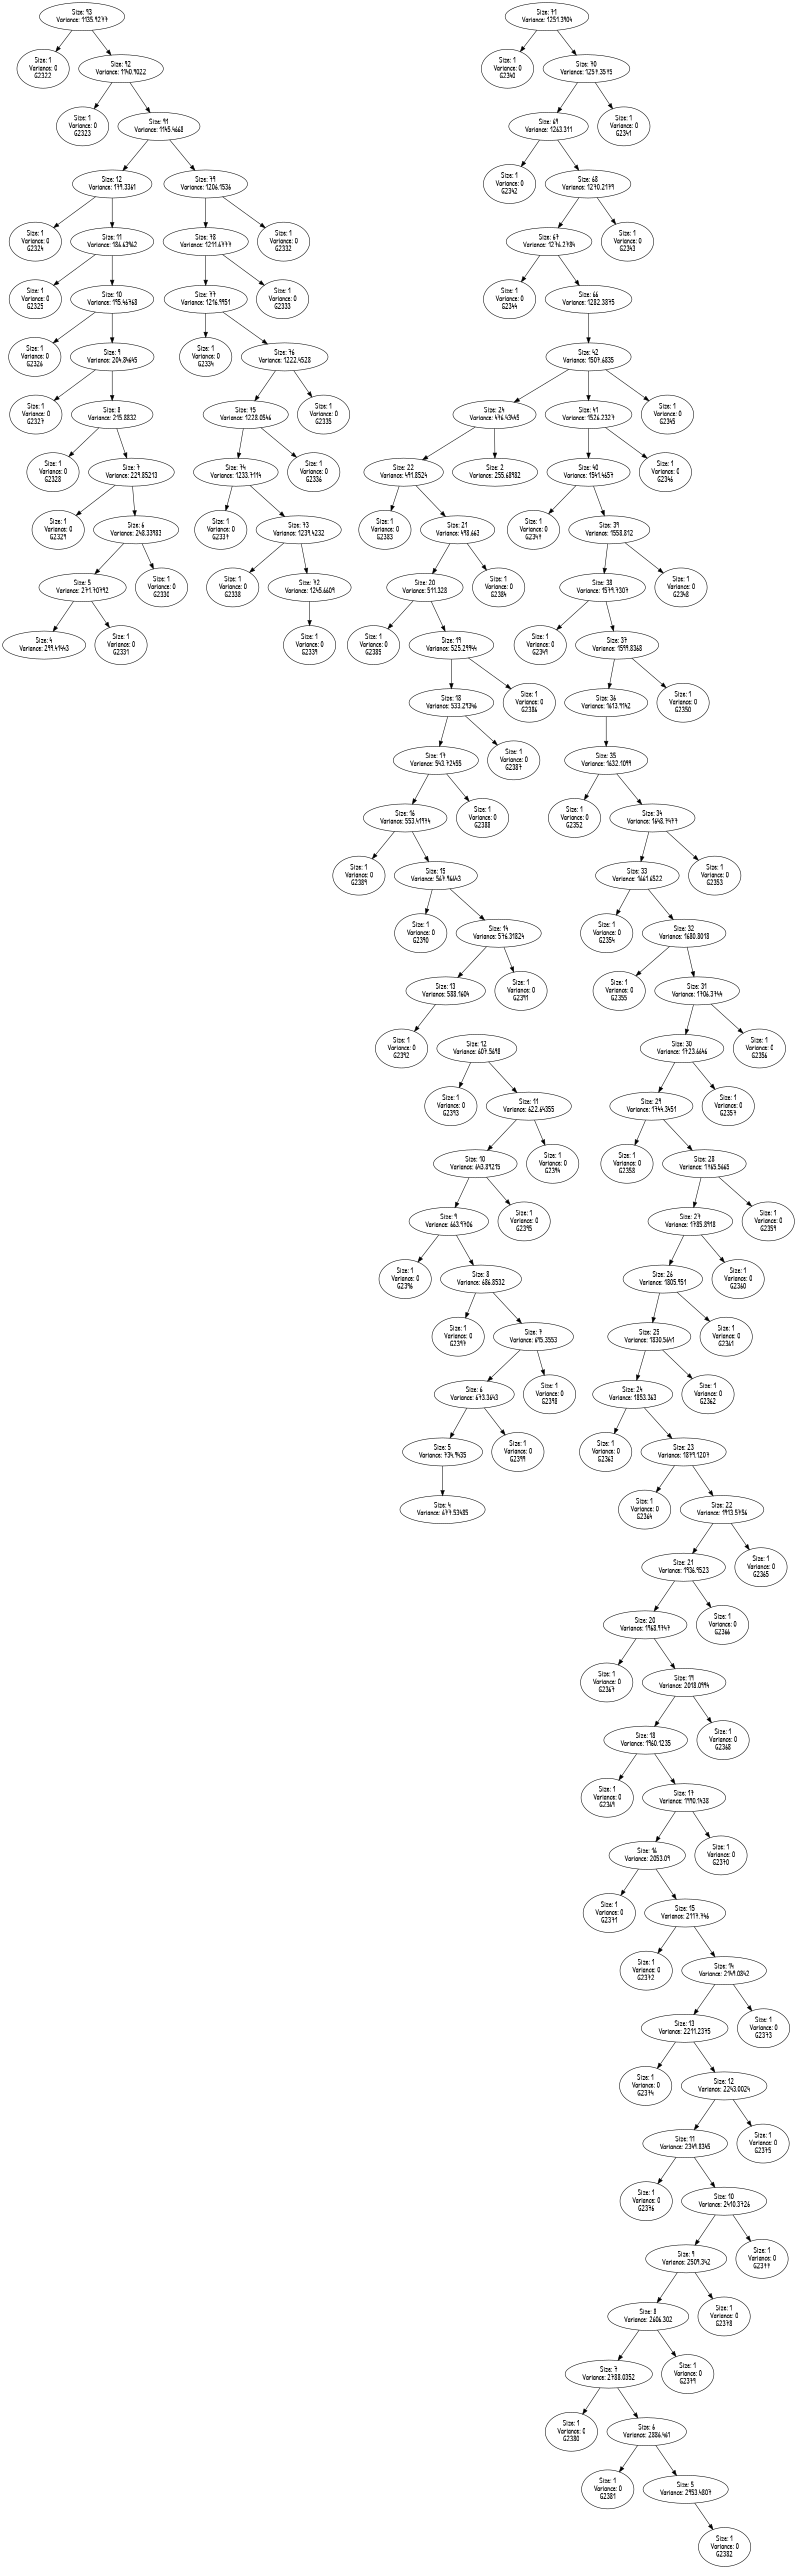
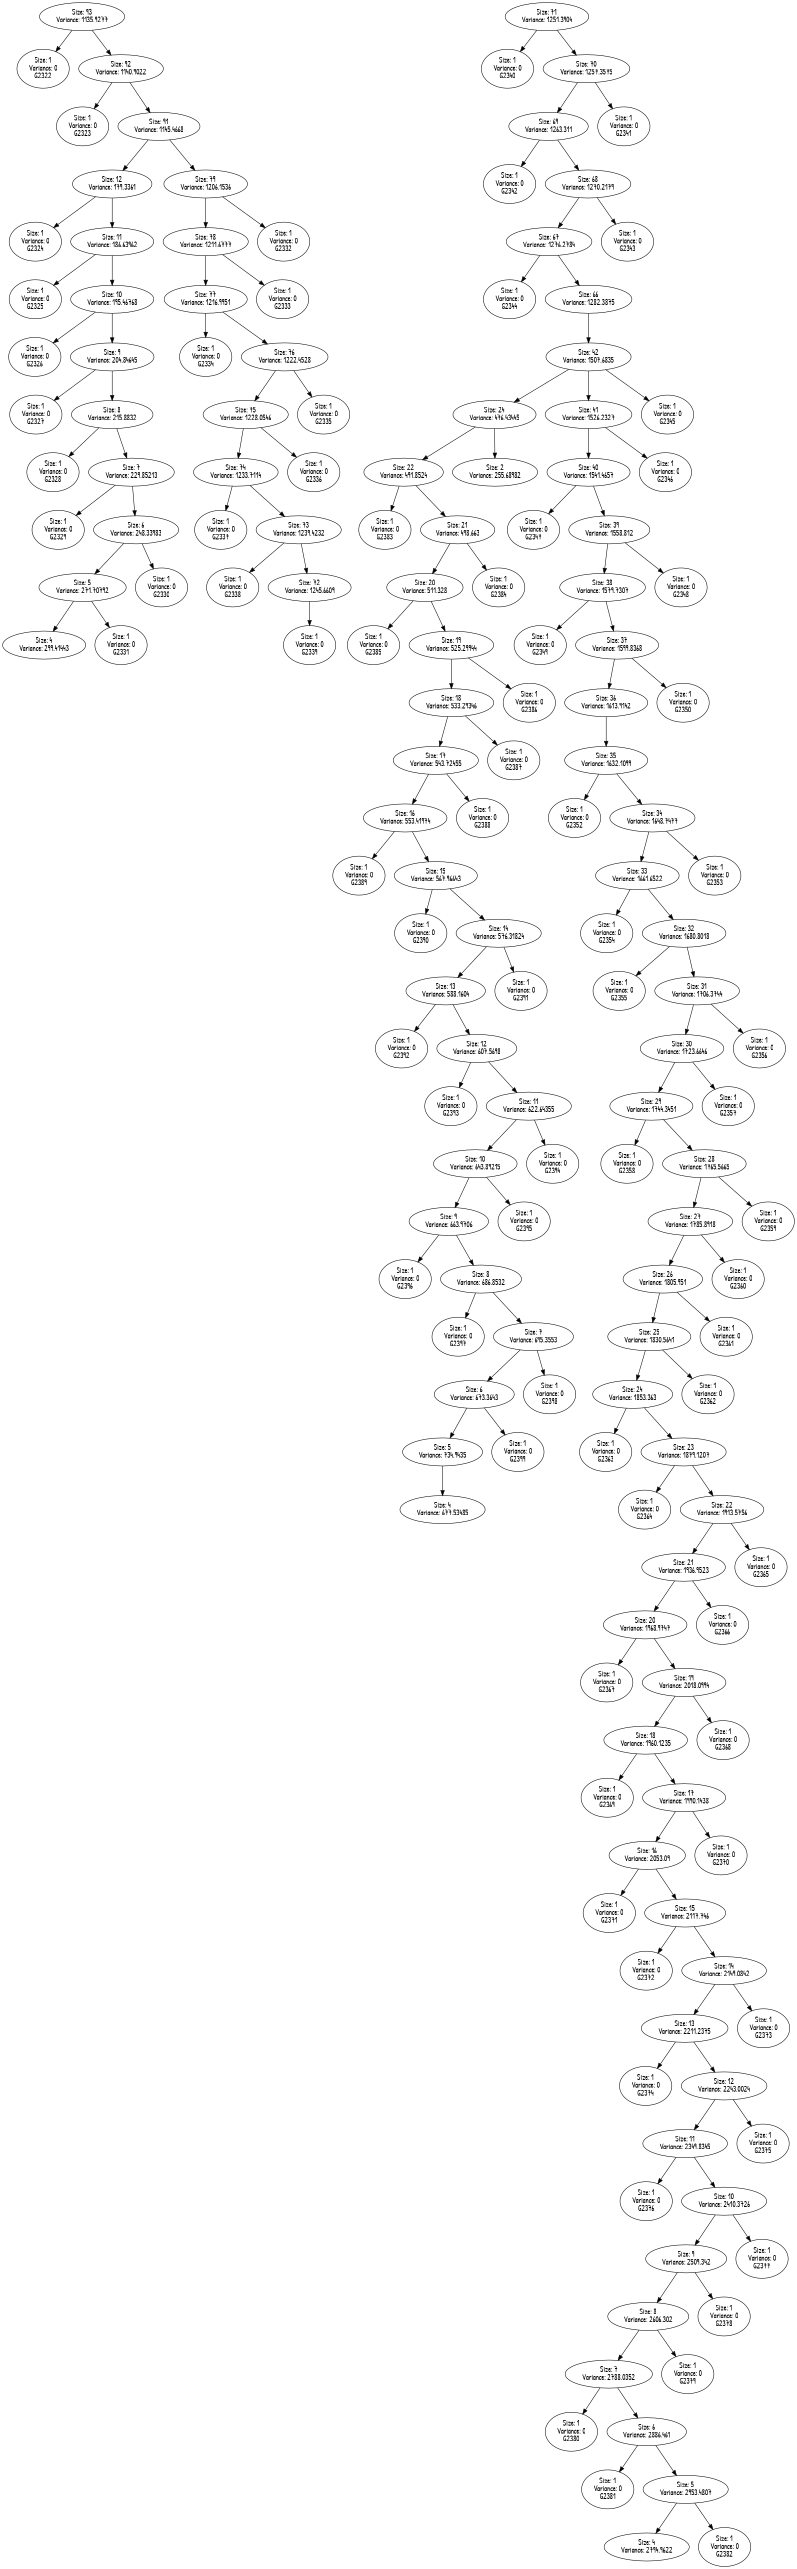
edge "Size: 13 Variance: 588.1604" -> "Size: 12 Variance: 607.5698": added
node "Size: 4 Variance: 2794.9622": added
